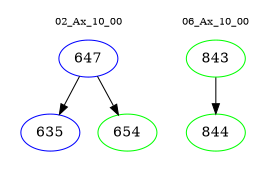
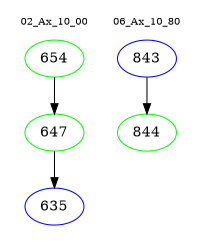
cluster "06_Ax_10_00": label "06_Ax_10_00" -> "06_Ax_10_80"
node "647": color blue -> green
node "843": color green -> blue
edge "647" -> "654": reversed
